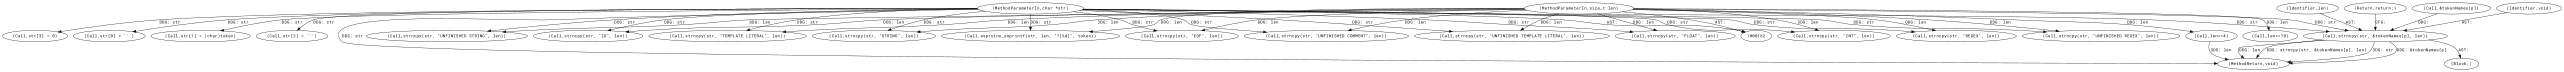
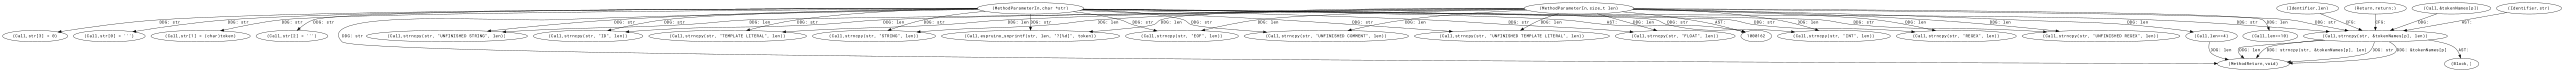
node "(Identifier,void)": label "(Identifier,void)" -> "(Identifier,str)"
edge "(Identifier,len)" -> "(Call,strncpy(str, &tokenNames[p], len))": label "AST: " -> "CFG: "
